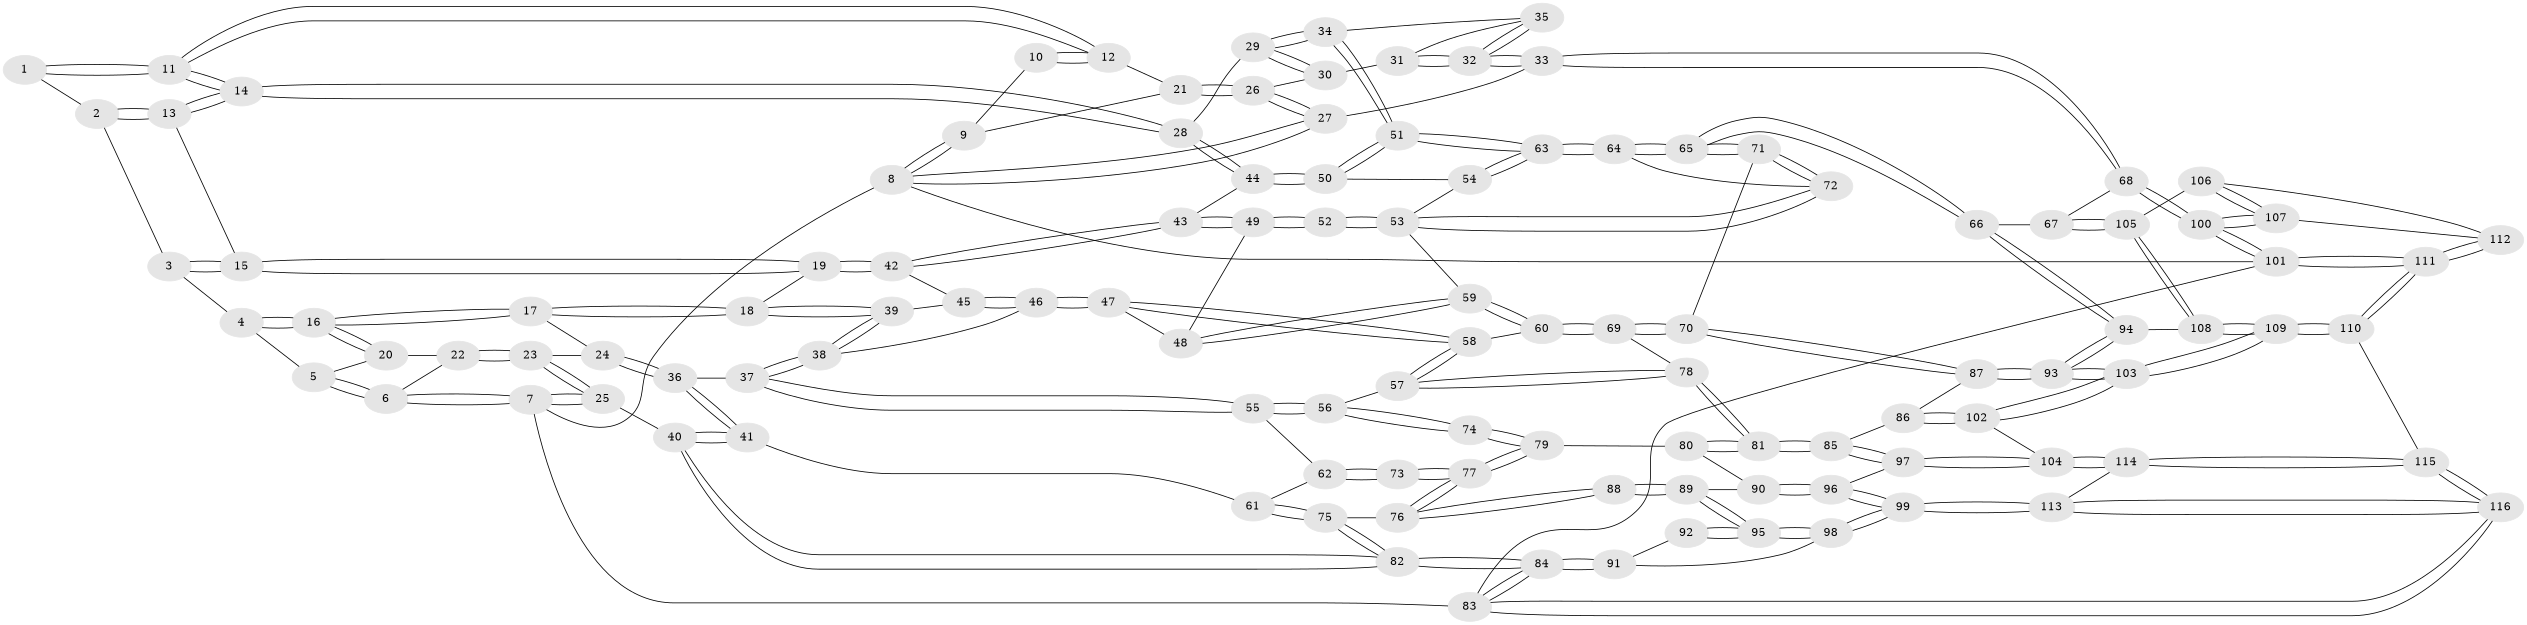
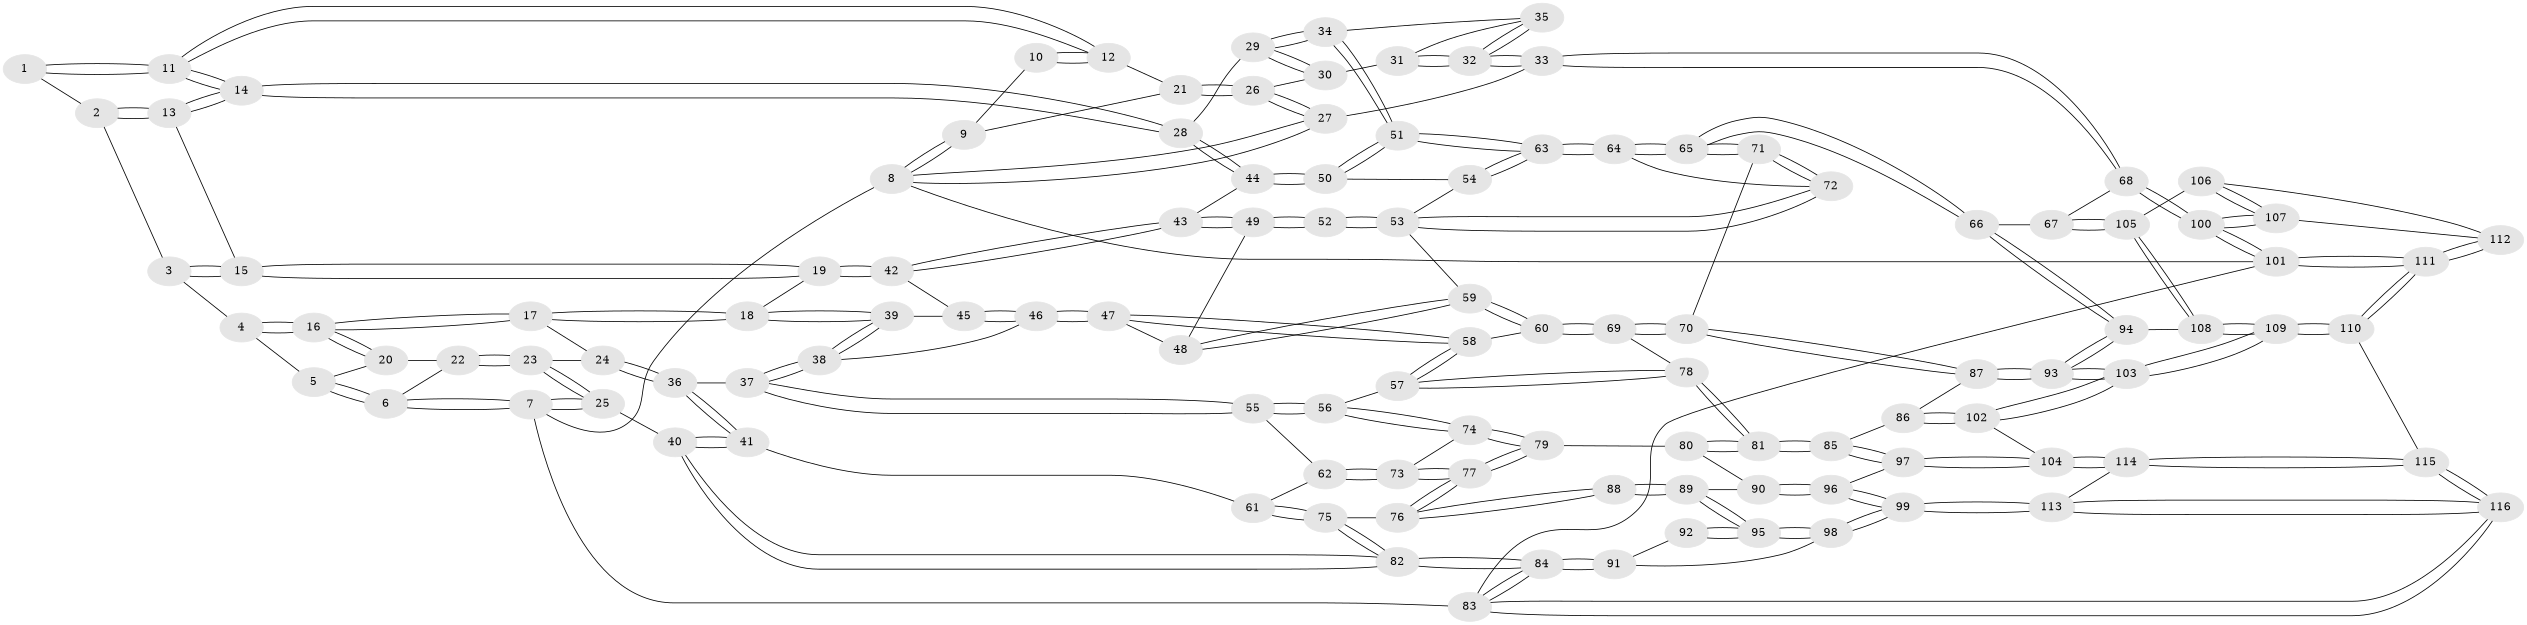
edge "74" -- "73": added
